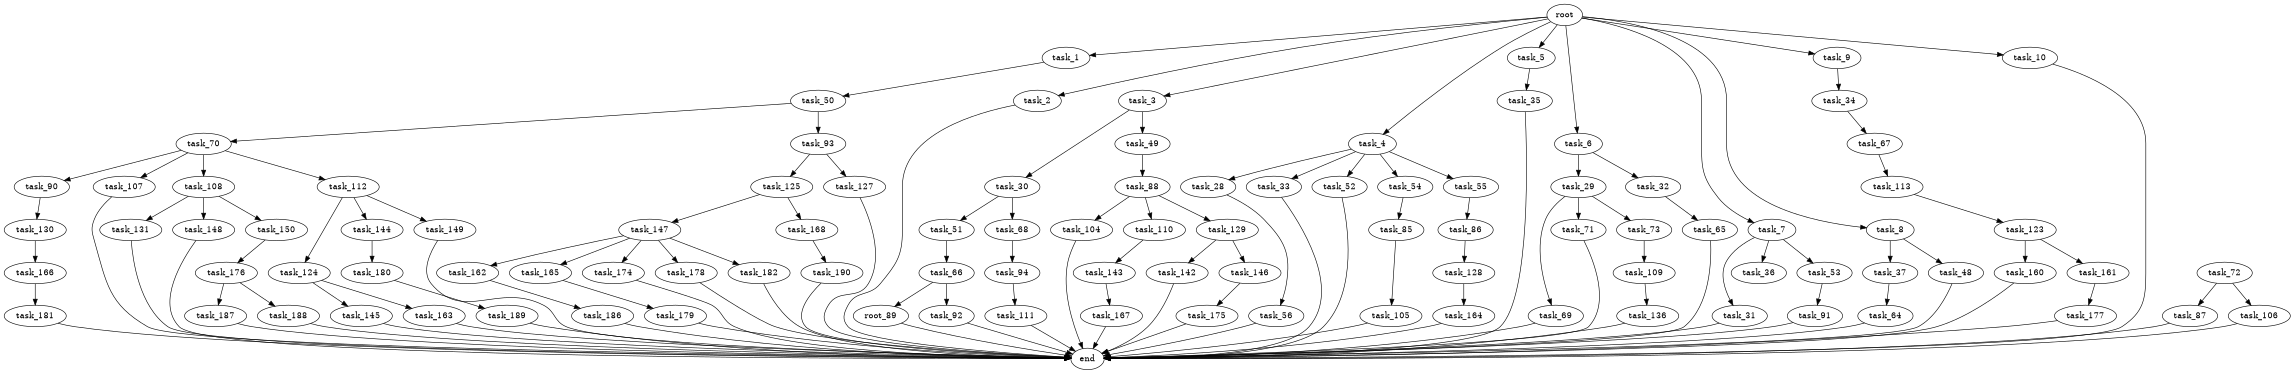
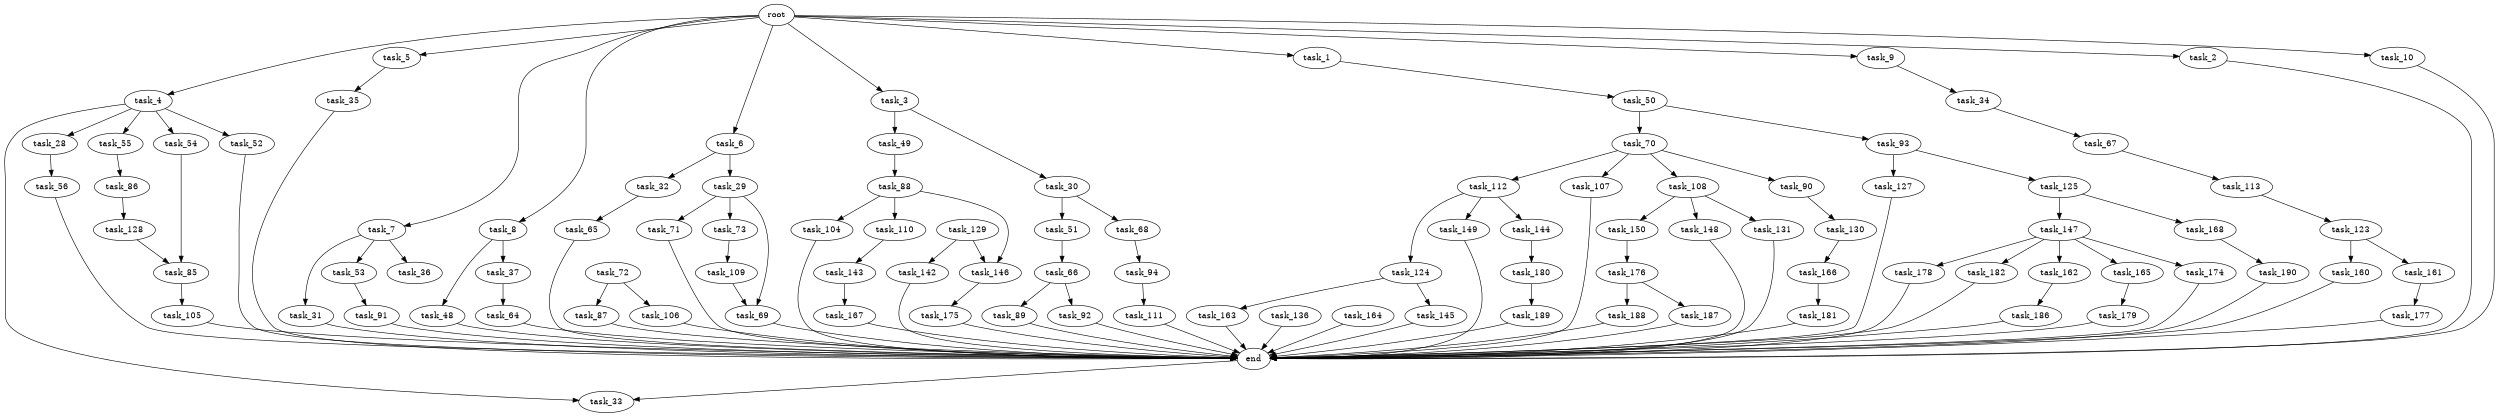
edge "task_88" -> "task_129": now "task_88" -> "task_146"
edge "task_128" -> "task_164": now "task_128" -> "task_85"
edge "task_109" -> "task_136": now "task_109" -> "task_69"
node "root_89": label "root_89" -> "task_89"
edge "task_33" -> "end": reversed
